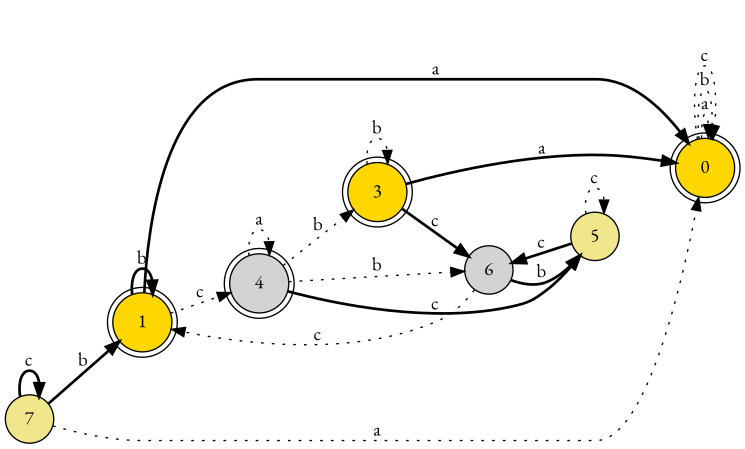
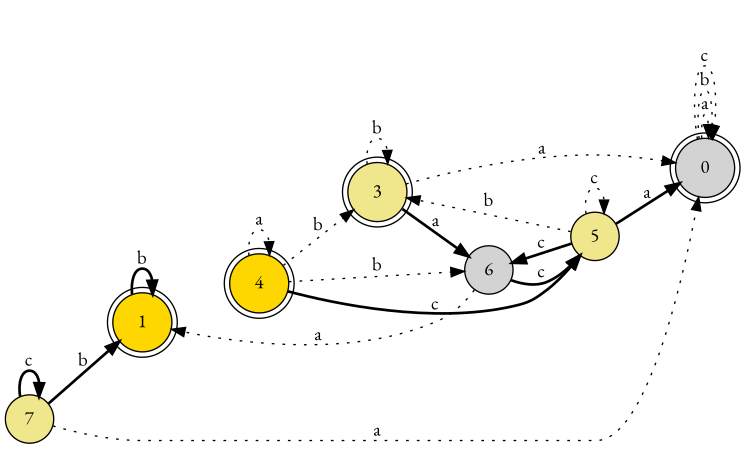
edge "1" -> "0": now "5" -> "0"
edge "3" -> "0": style bold -> dotted
node "0": fillcolor gold -> lightgrey
node "3": fillcolor gold -> khaki
edge "5" -> "3": added, label "b"
edge "3" -> "6": label "c" -> "a"
edge "6" -> "5": label "b" -> "c"
node "4": fillcolor lightgrey -> gold
edge "1" -> "4": removed, label "c"
edge "6" -> "1": label "c" -> "a"
